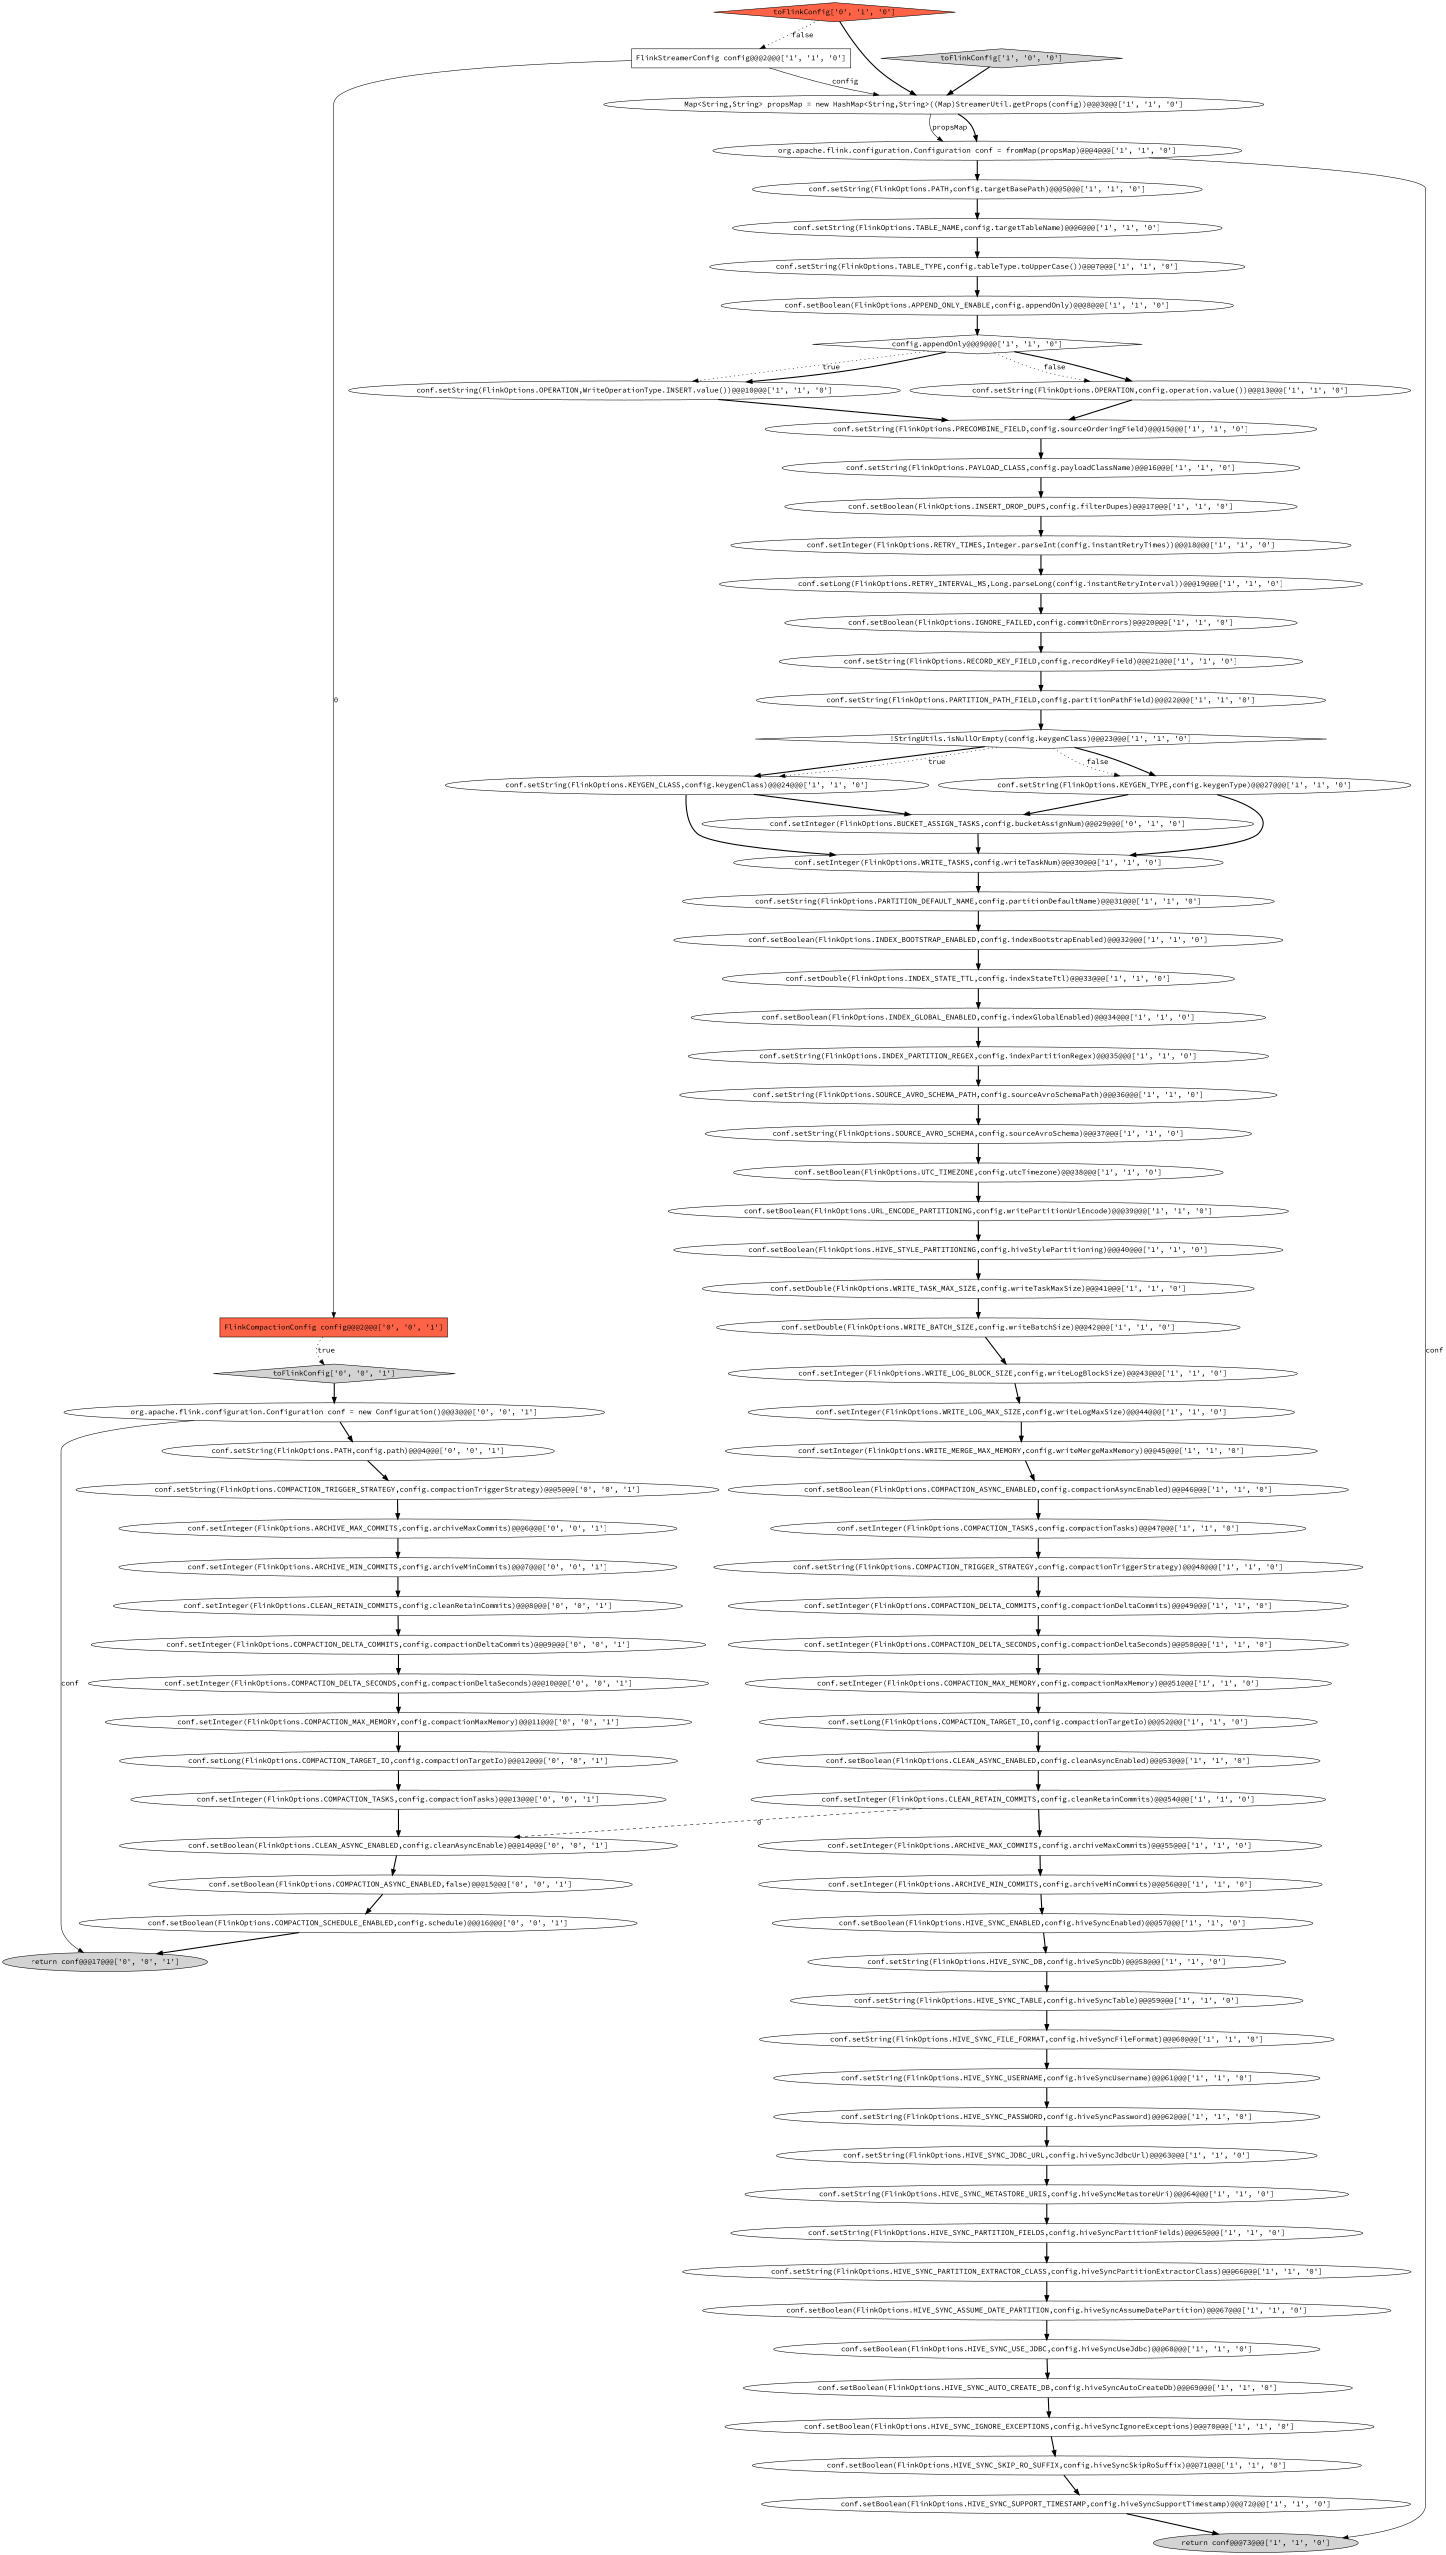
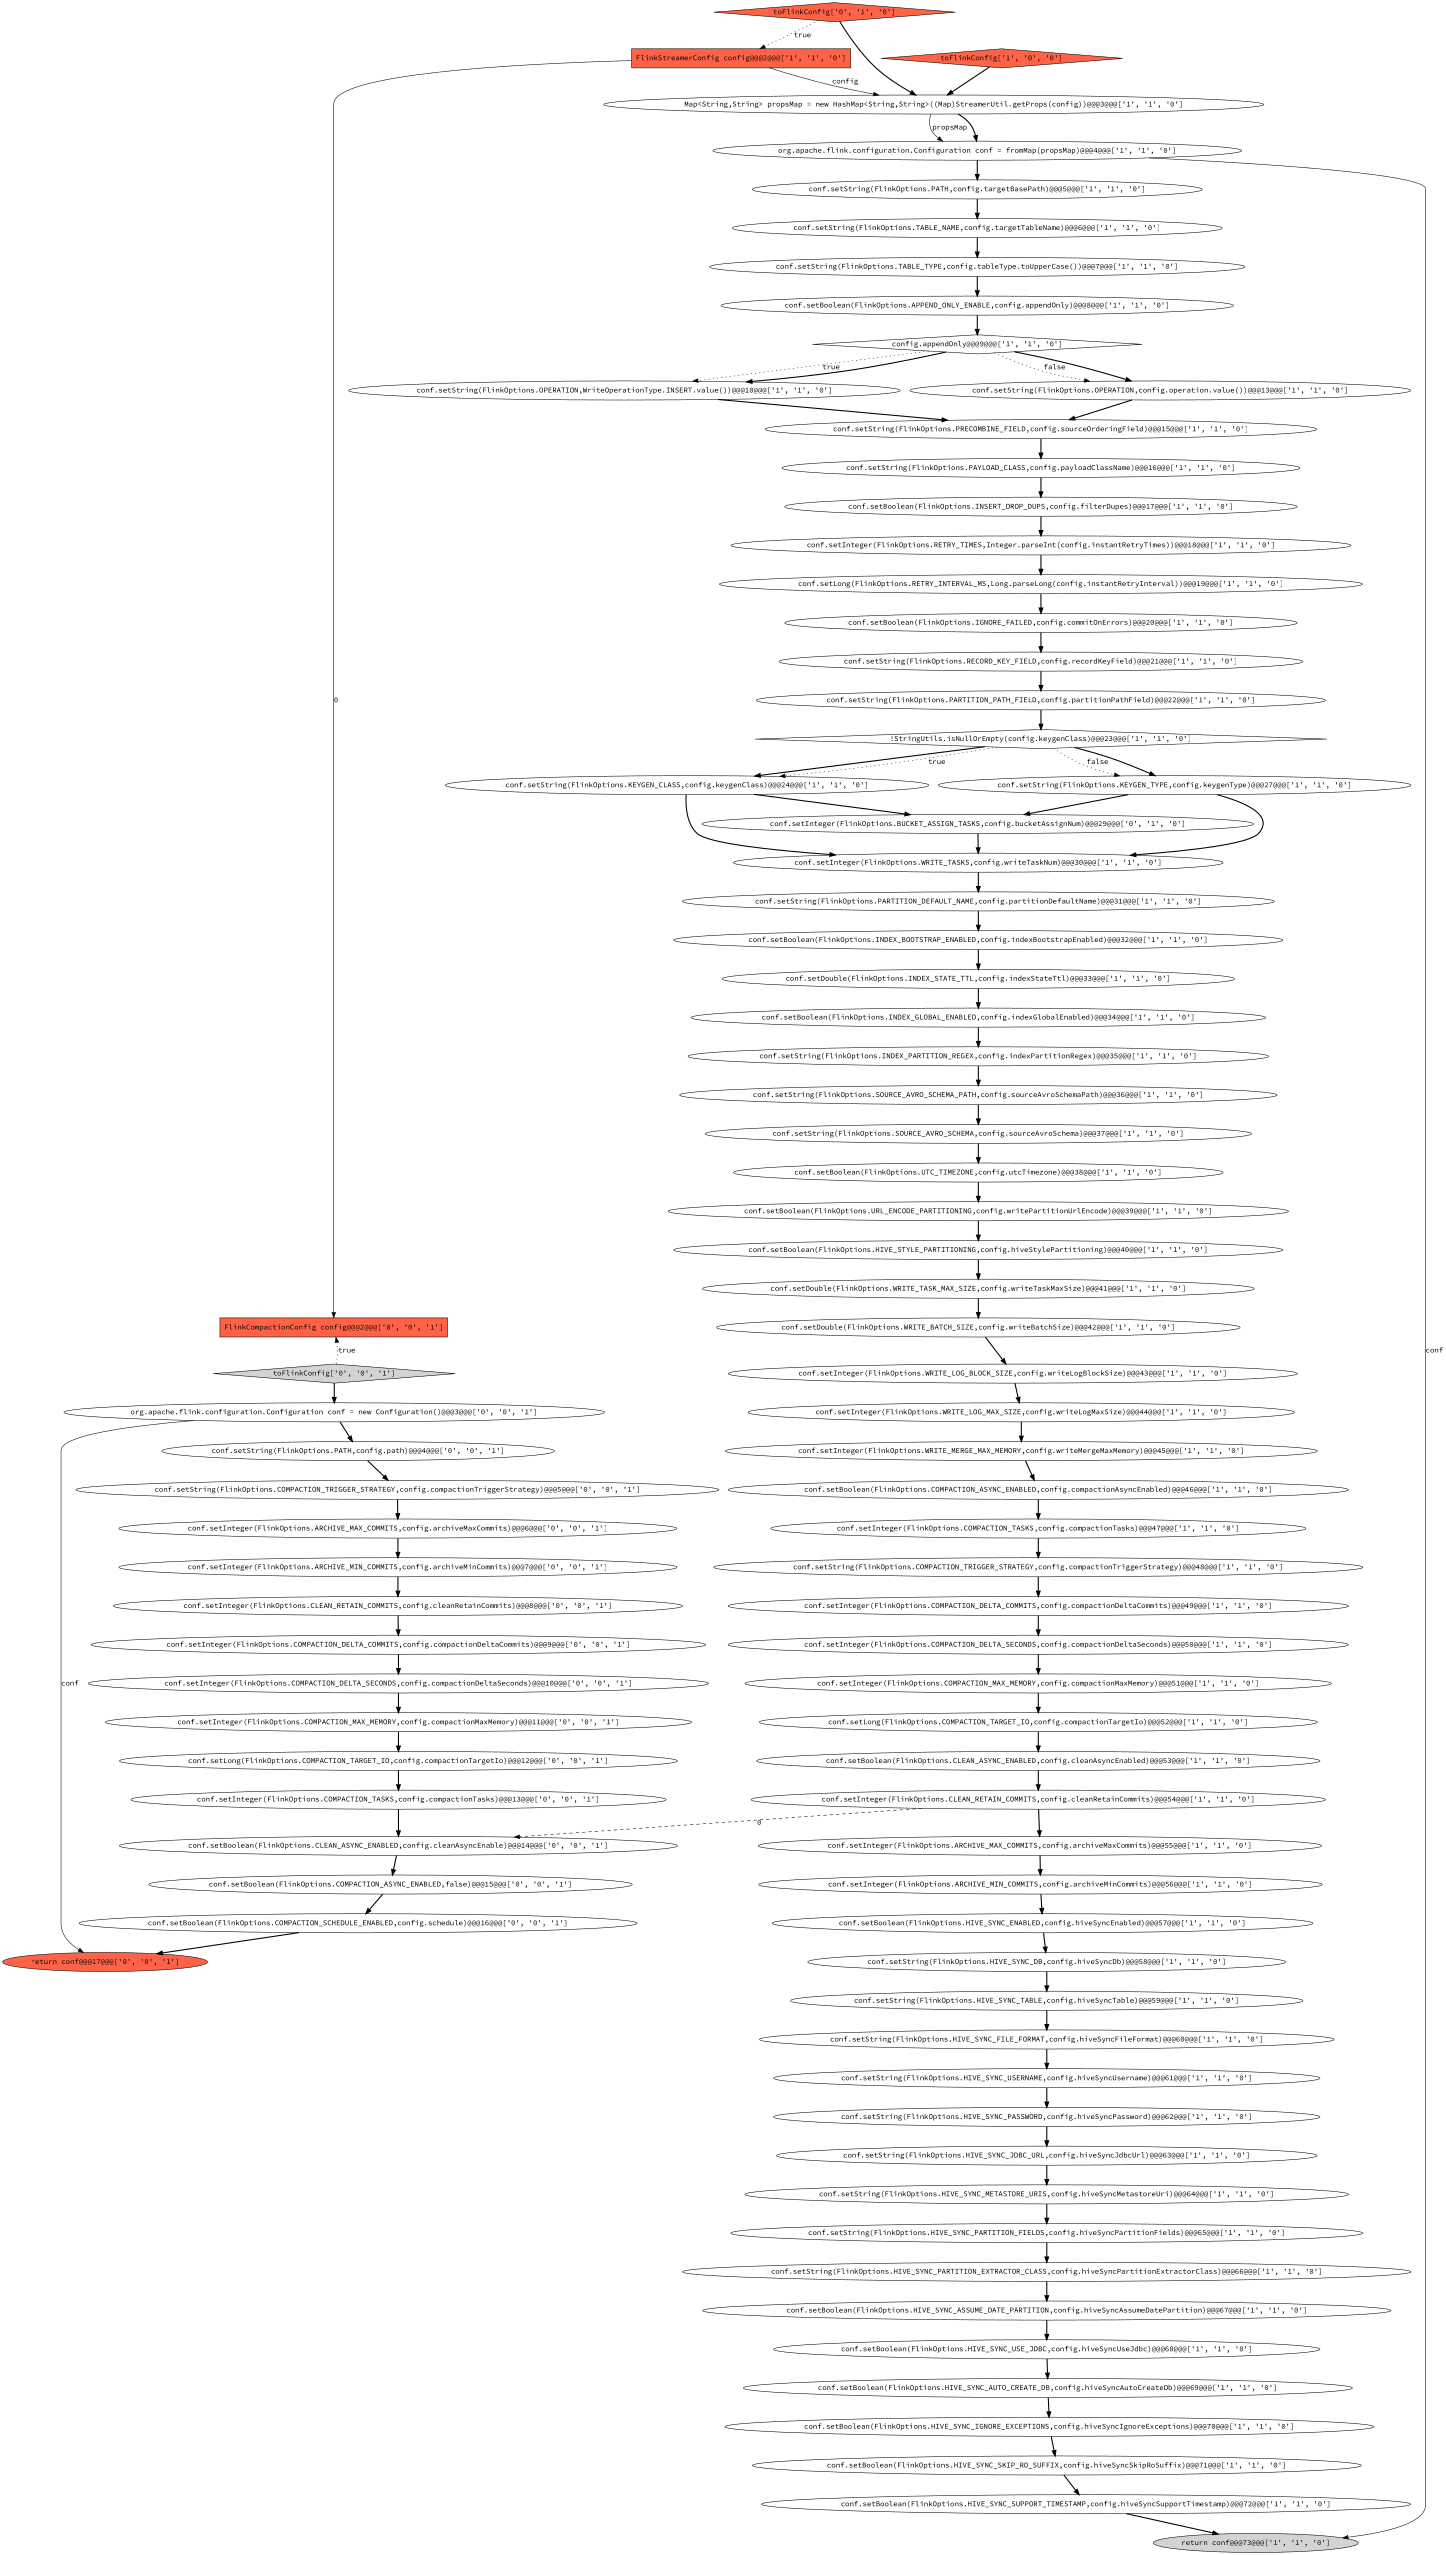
edge "toFlinkConfig['0', '1', '0']" -> "FlinkStreamerConfig config@@@2@@@['1', '1', '0']": label "false" -> "true"
node "FlinkStreamerConfig config@@@2@@@['1', '1', '0']": fillcolor white -> tomato
node "toFlinkConfig['1', '0', '0']": fillcolor lightgray -> tomato
edge "FlinkCompactionConfig config@@@2@@@['0', '0', '1']" -> "toFlinkConfig['0', '0', '1']": reversed
node "return conf@@@17@@@['0', '0', '1']": fillcolor lightgray -> tomato
